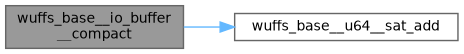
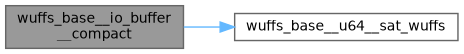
node "wuffs_base__u64__sat_add": label "wuffs_base__u64__sat_add" -> "wuffs_base__u64__sat_wuffs"
